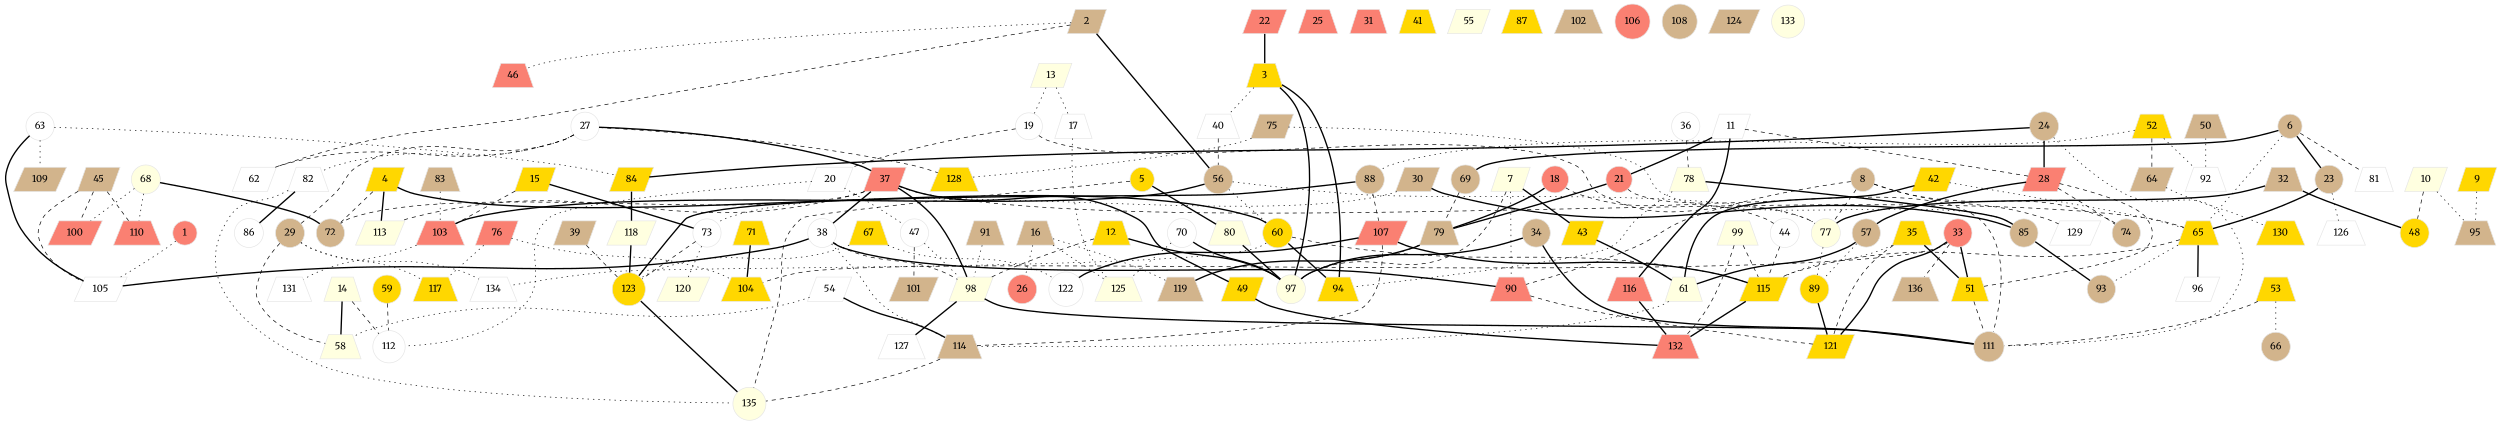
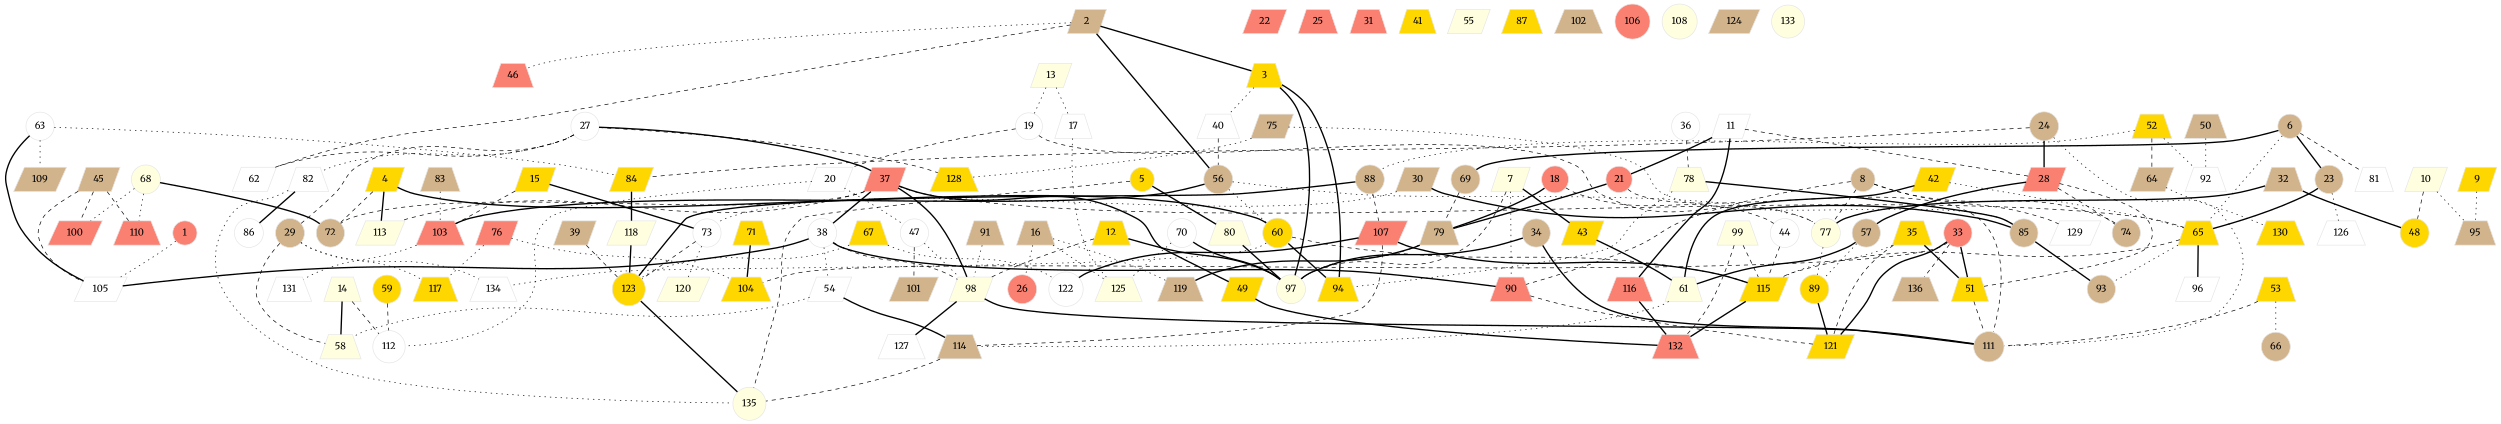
node "108": fillcolor tan -> lightyellow
edge "22" -- "3": now "2" -- "3"
edge "24" -- "84": style bold -> dashed
edge "38" -- "114": now "38" -- "54"
